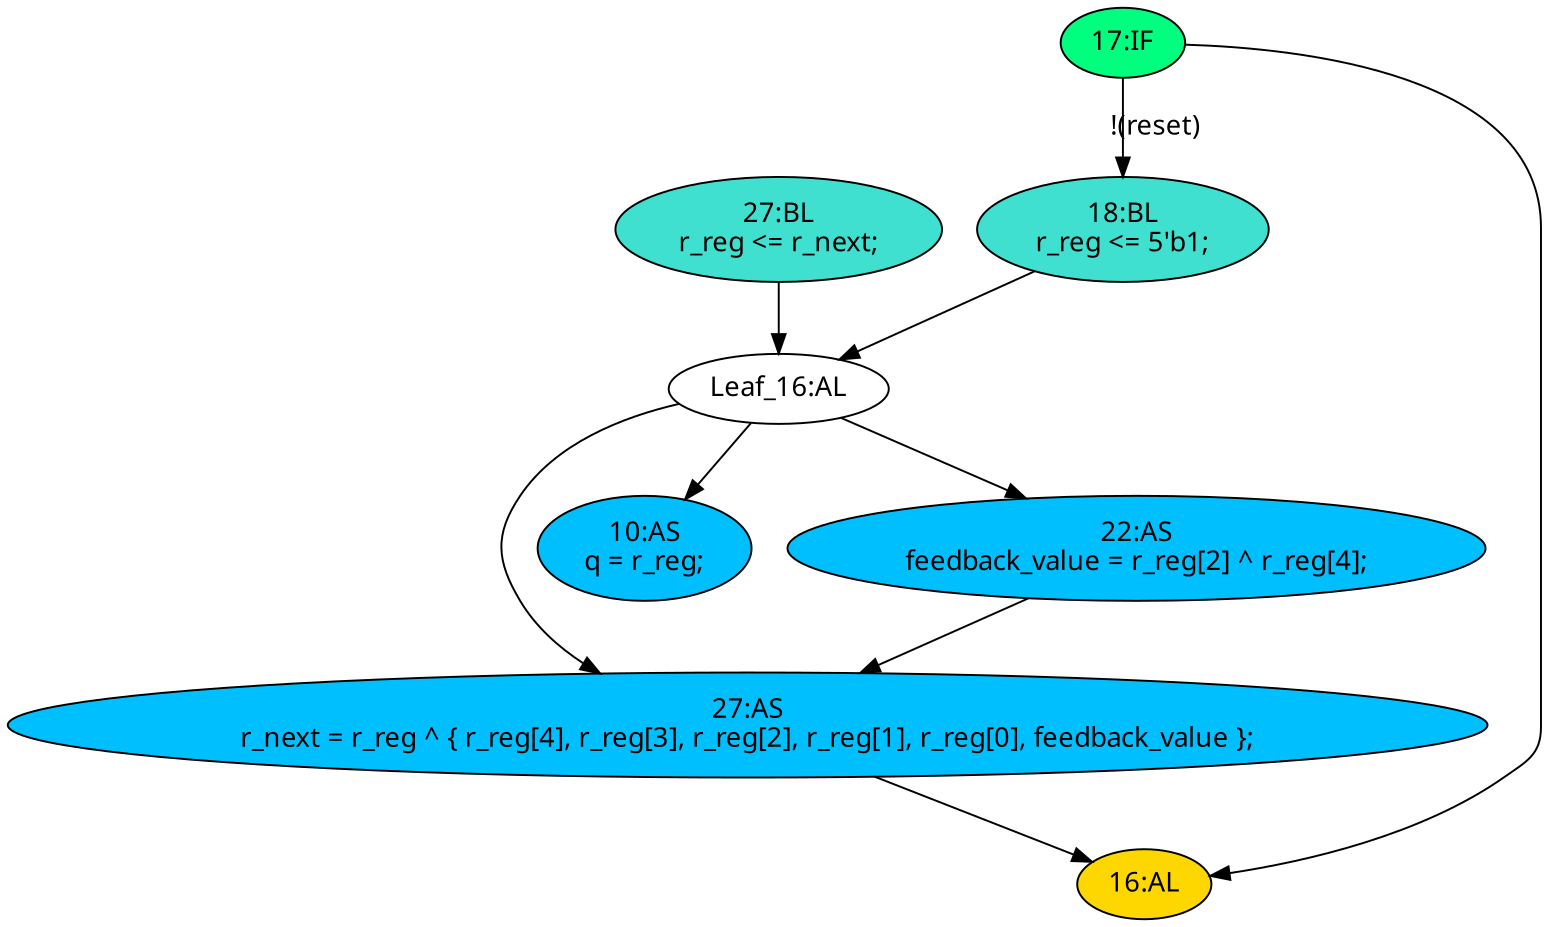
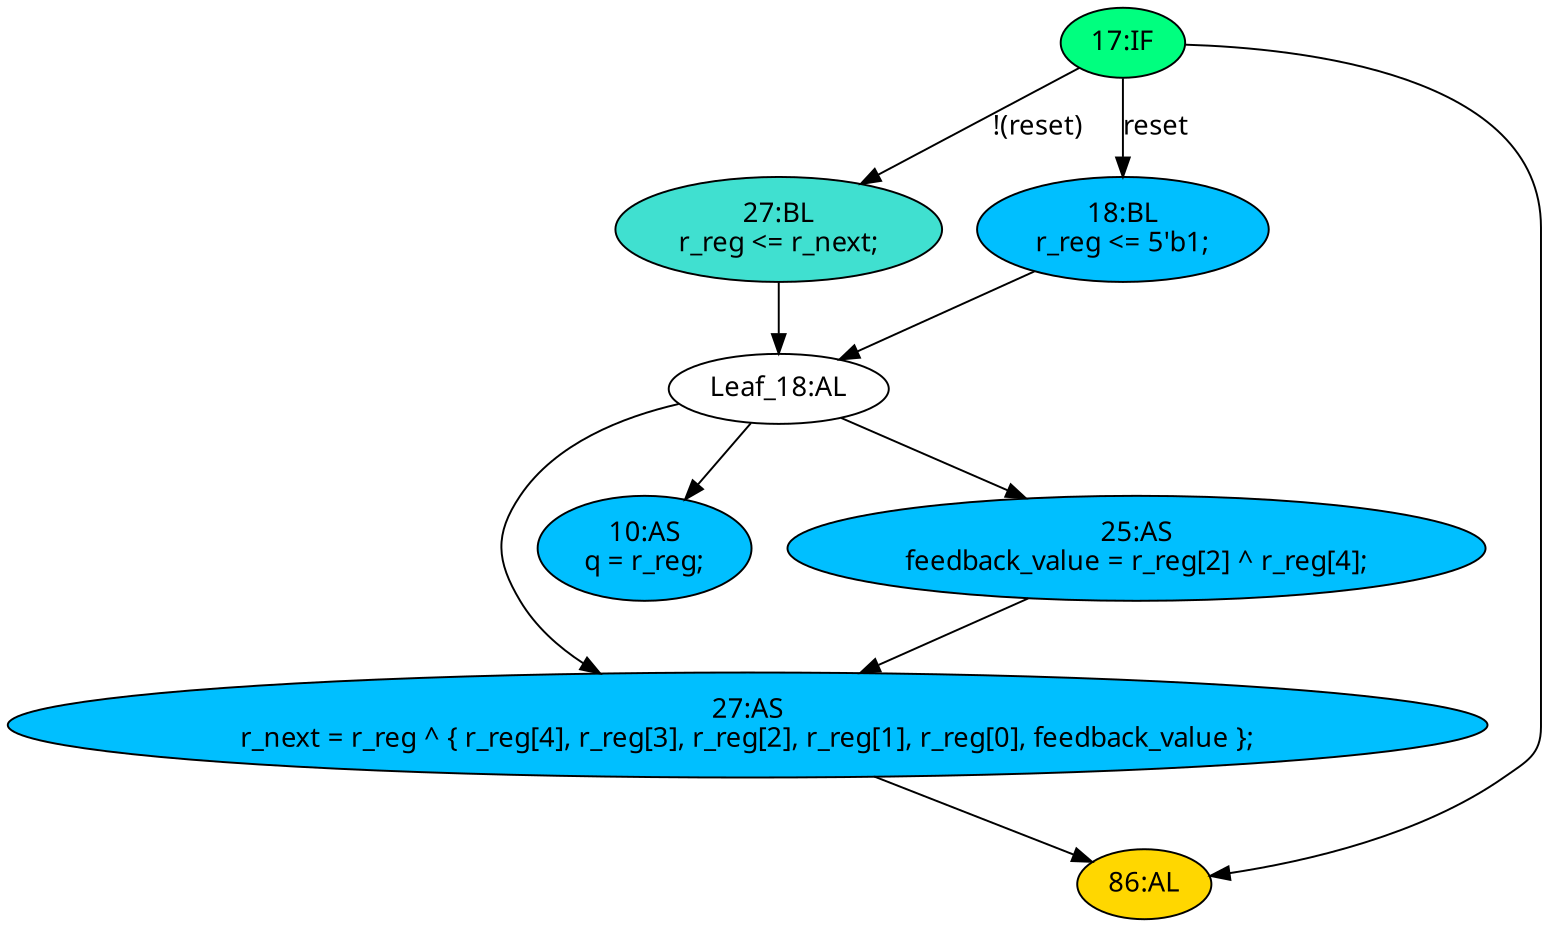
edge "17:IF" -> "27:BL r_reg <= r_next;": added, label "!(reset)"
edge "17:IF" -> "18:BL r_reg <= 5'b1;": label "!(reset)" -> "reset"
node "18:BL r_reg <= 5'b1;": fillcolor turquoise -> deepskyblue
node "Leaf_16:AL": label "Leaf_16:AL" -> "Leaf_18:AL"
node "22:AS feedback_value = r_reg[2] ^ r_reg[4];": label "22:AS feedback_value = r_reg[2] ^ r_reg[4];" -> "25:AS feedback_value = r_reg[2] ^ r_reg[4];"
node "16:AL": label "16:AL" -> "86:AL"
